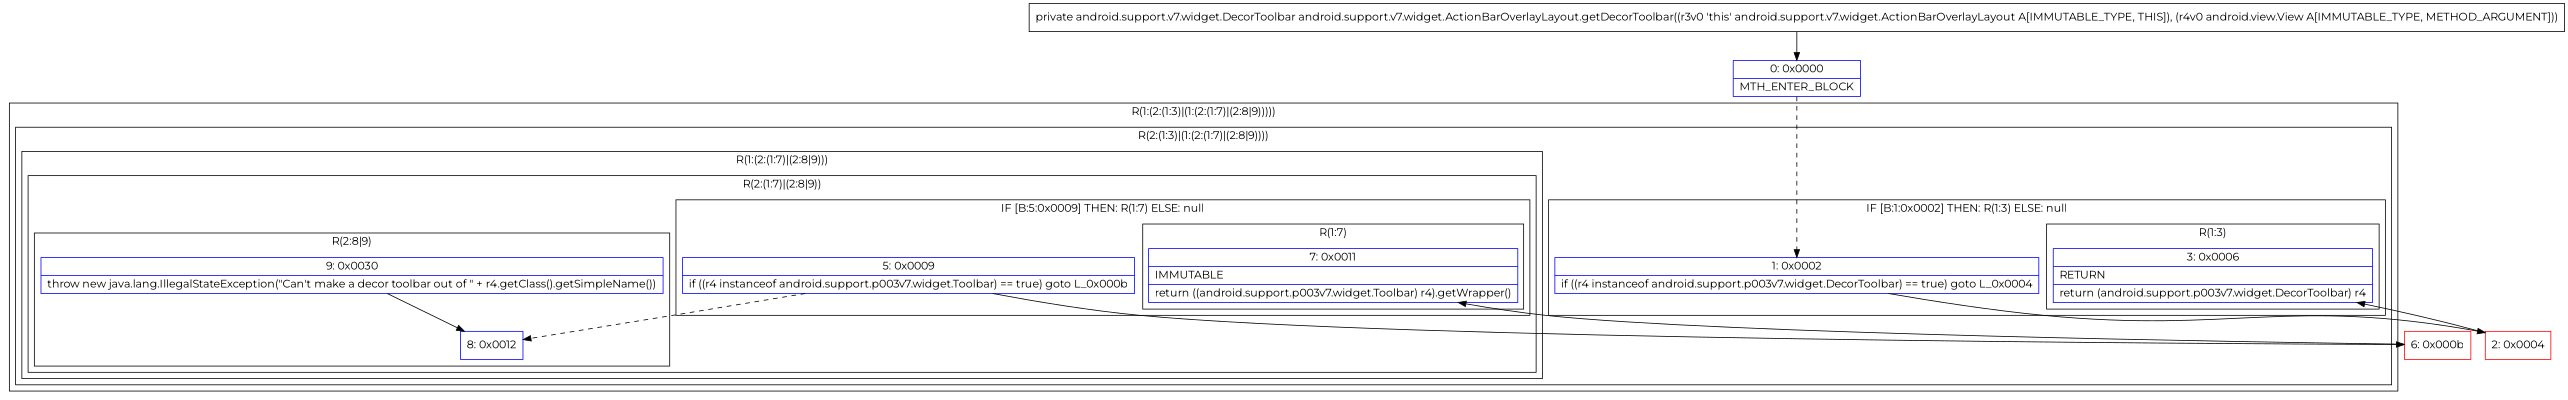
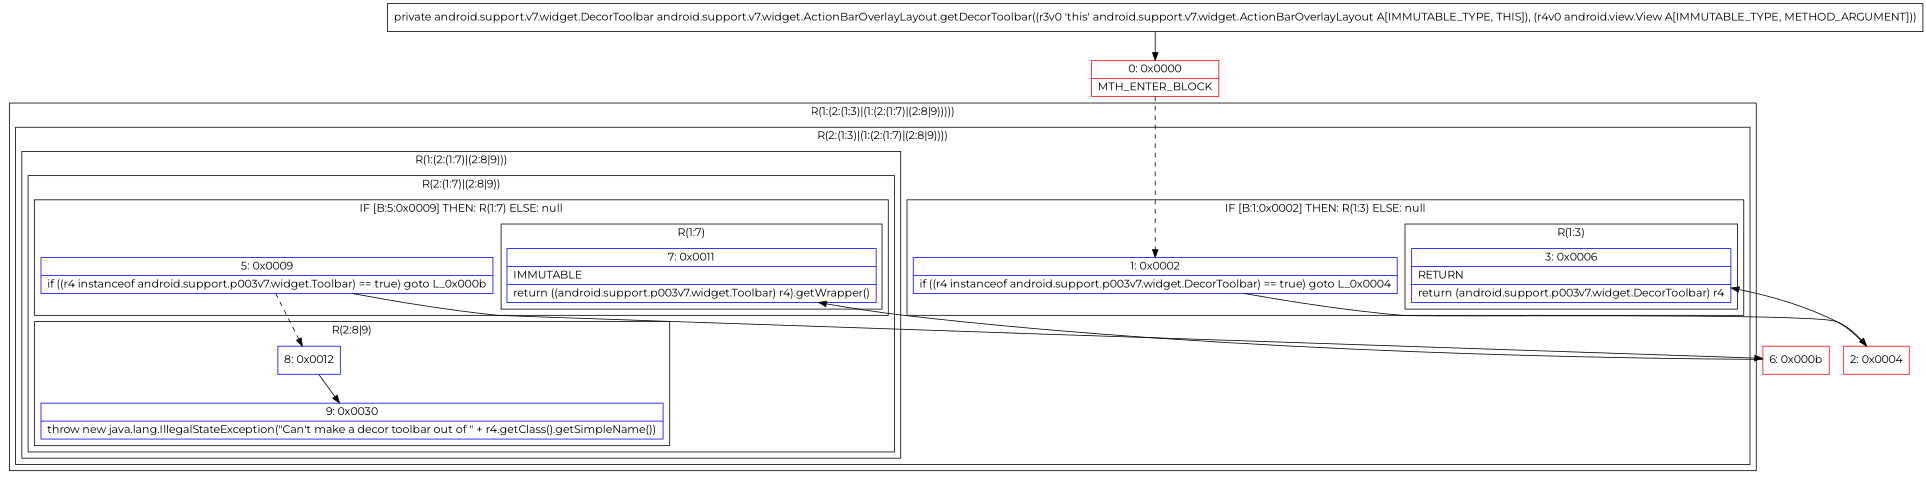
node "0: 0x0000": color blue -> red
edge "9: 0x0030" -> "8: 0x0012": reversed
